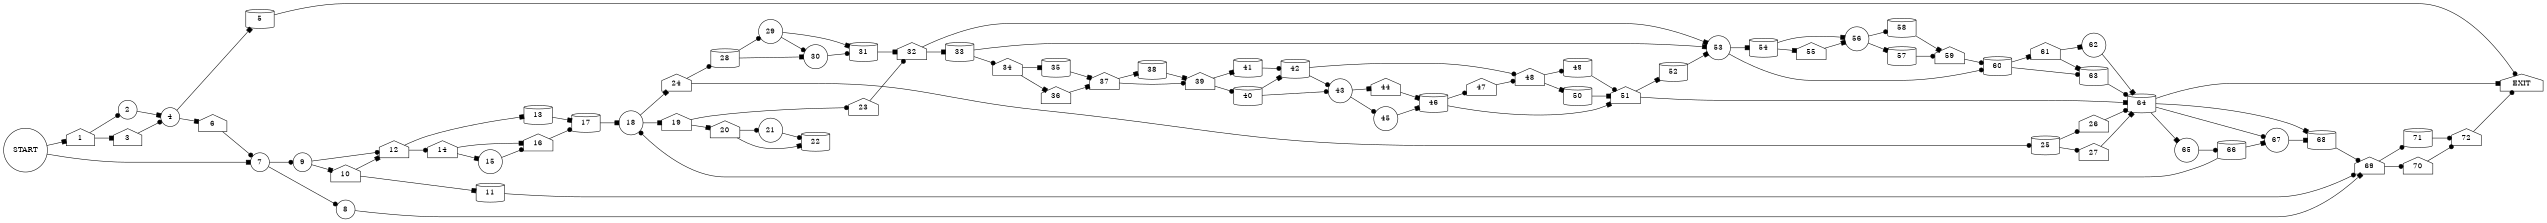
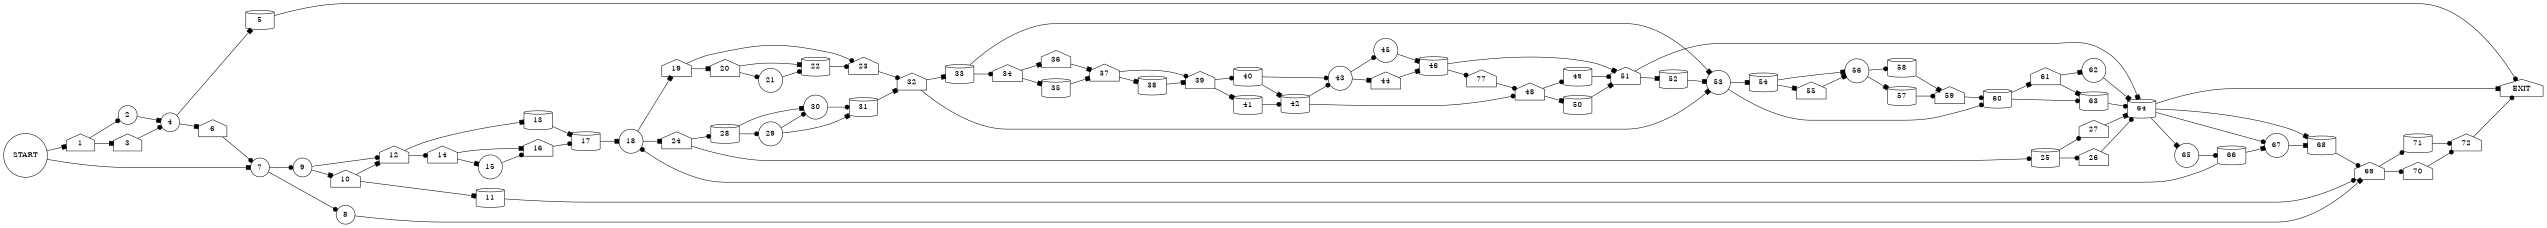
edge "22" -> "23": added
node "47": label "47" -> "77"
